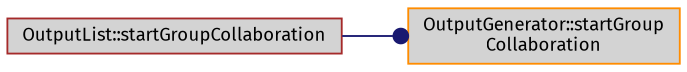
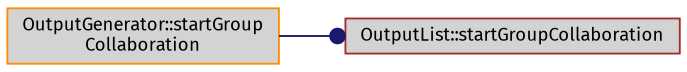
edge "OutputList::startGroupCollaboration" -> "OutputGenerator::startGroup Collaboration": reversed
